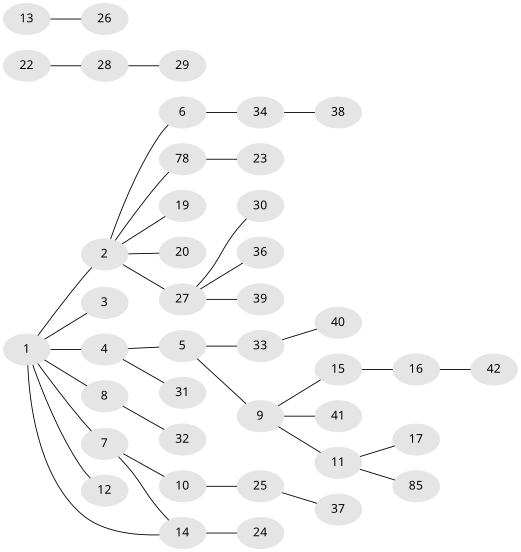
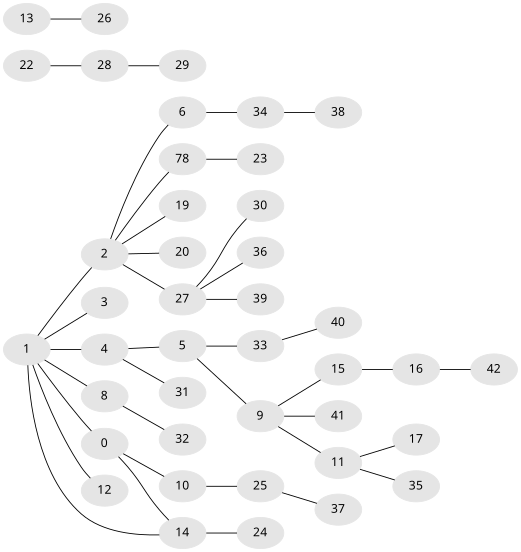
node "7": label "7" -> "0"
node "85": label "85" -> "35"
